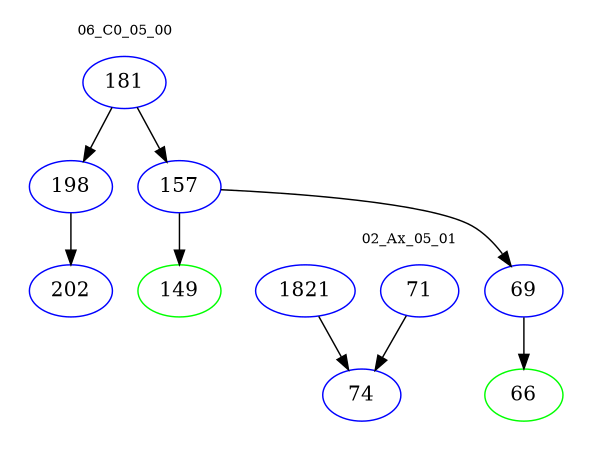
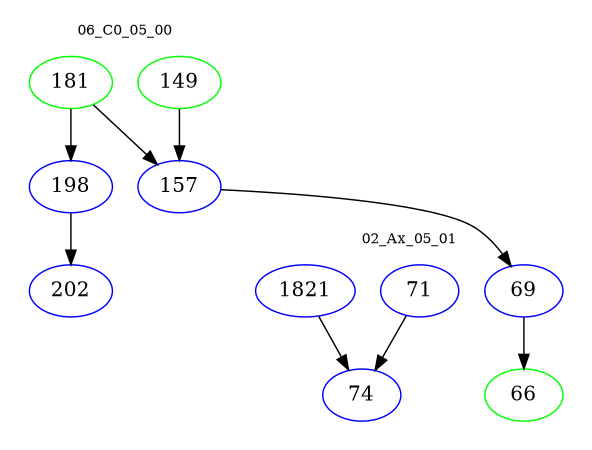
node "181": color blue -> green
edge "157" -> "149": reversed
